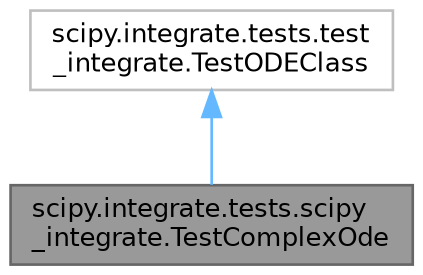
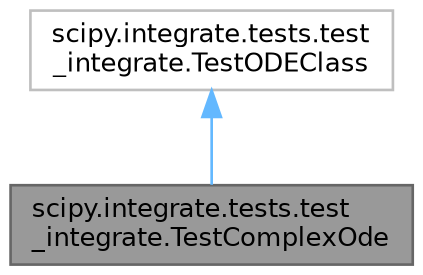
node "scipy.integrate.tests.scipy _integrate.TestComplexOde": label "scipy.integrate.tests.scipy _integrate.TestComplexOde" -> "scipy.integrate.tests.test _integrate.TestComplexOde"
